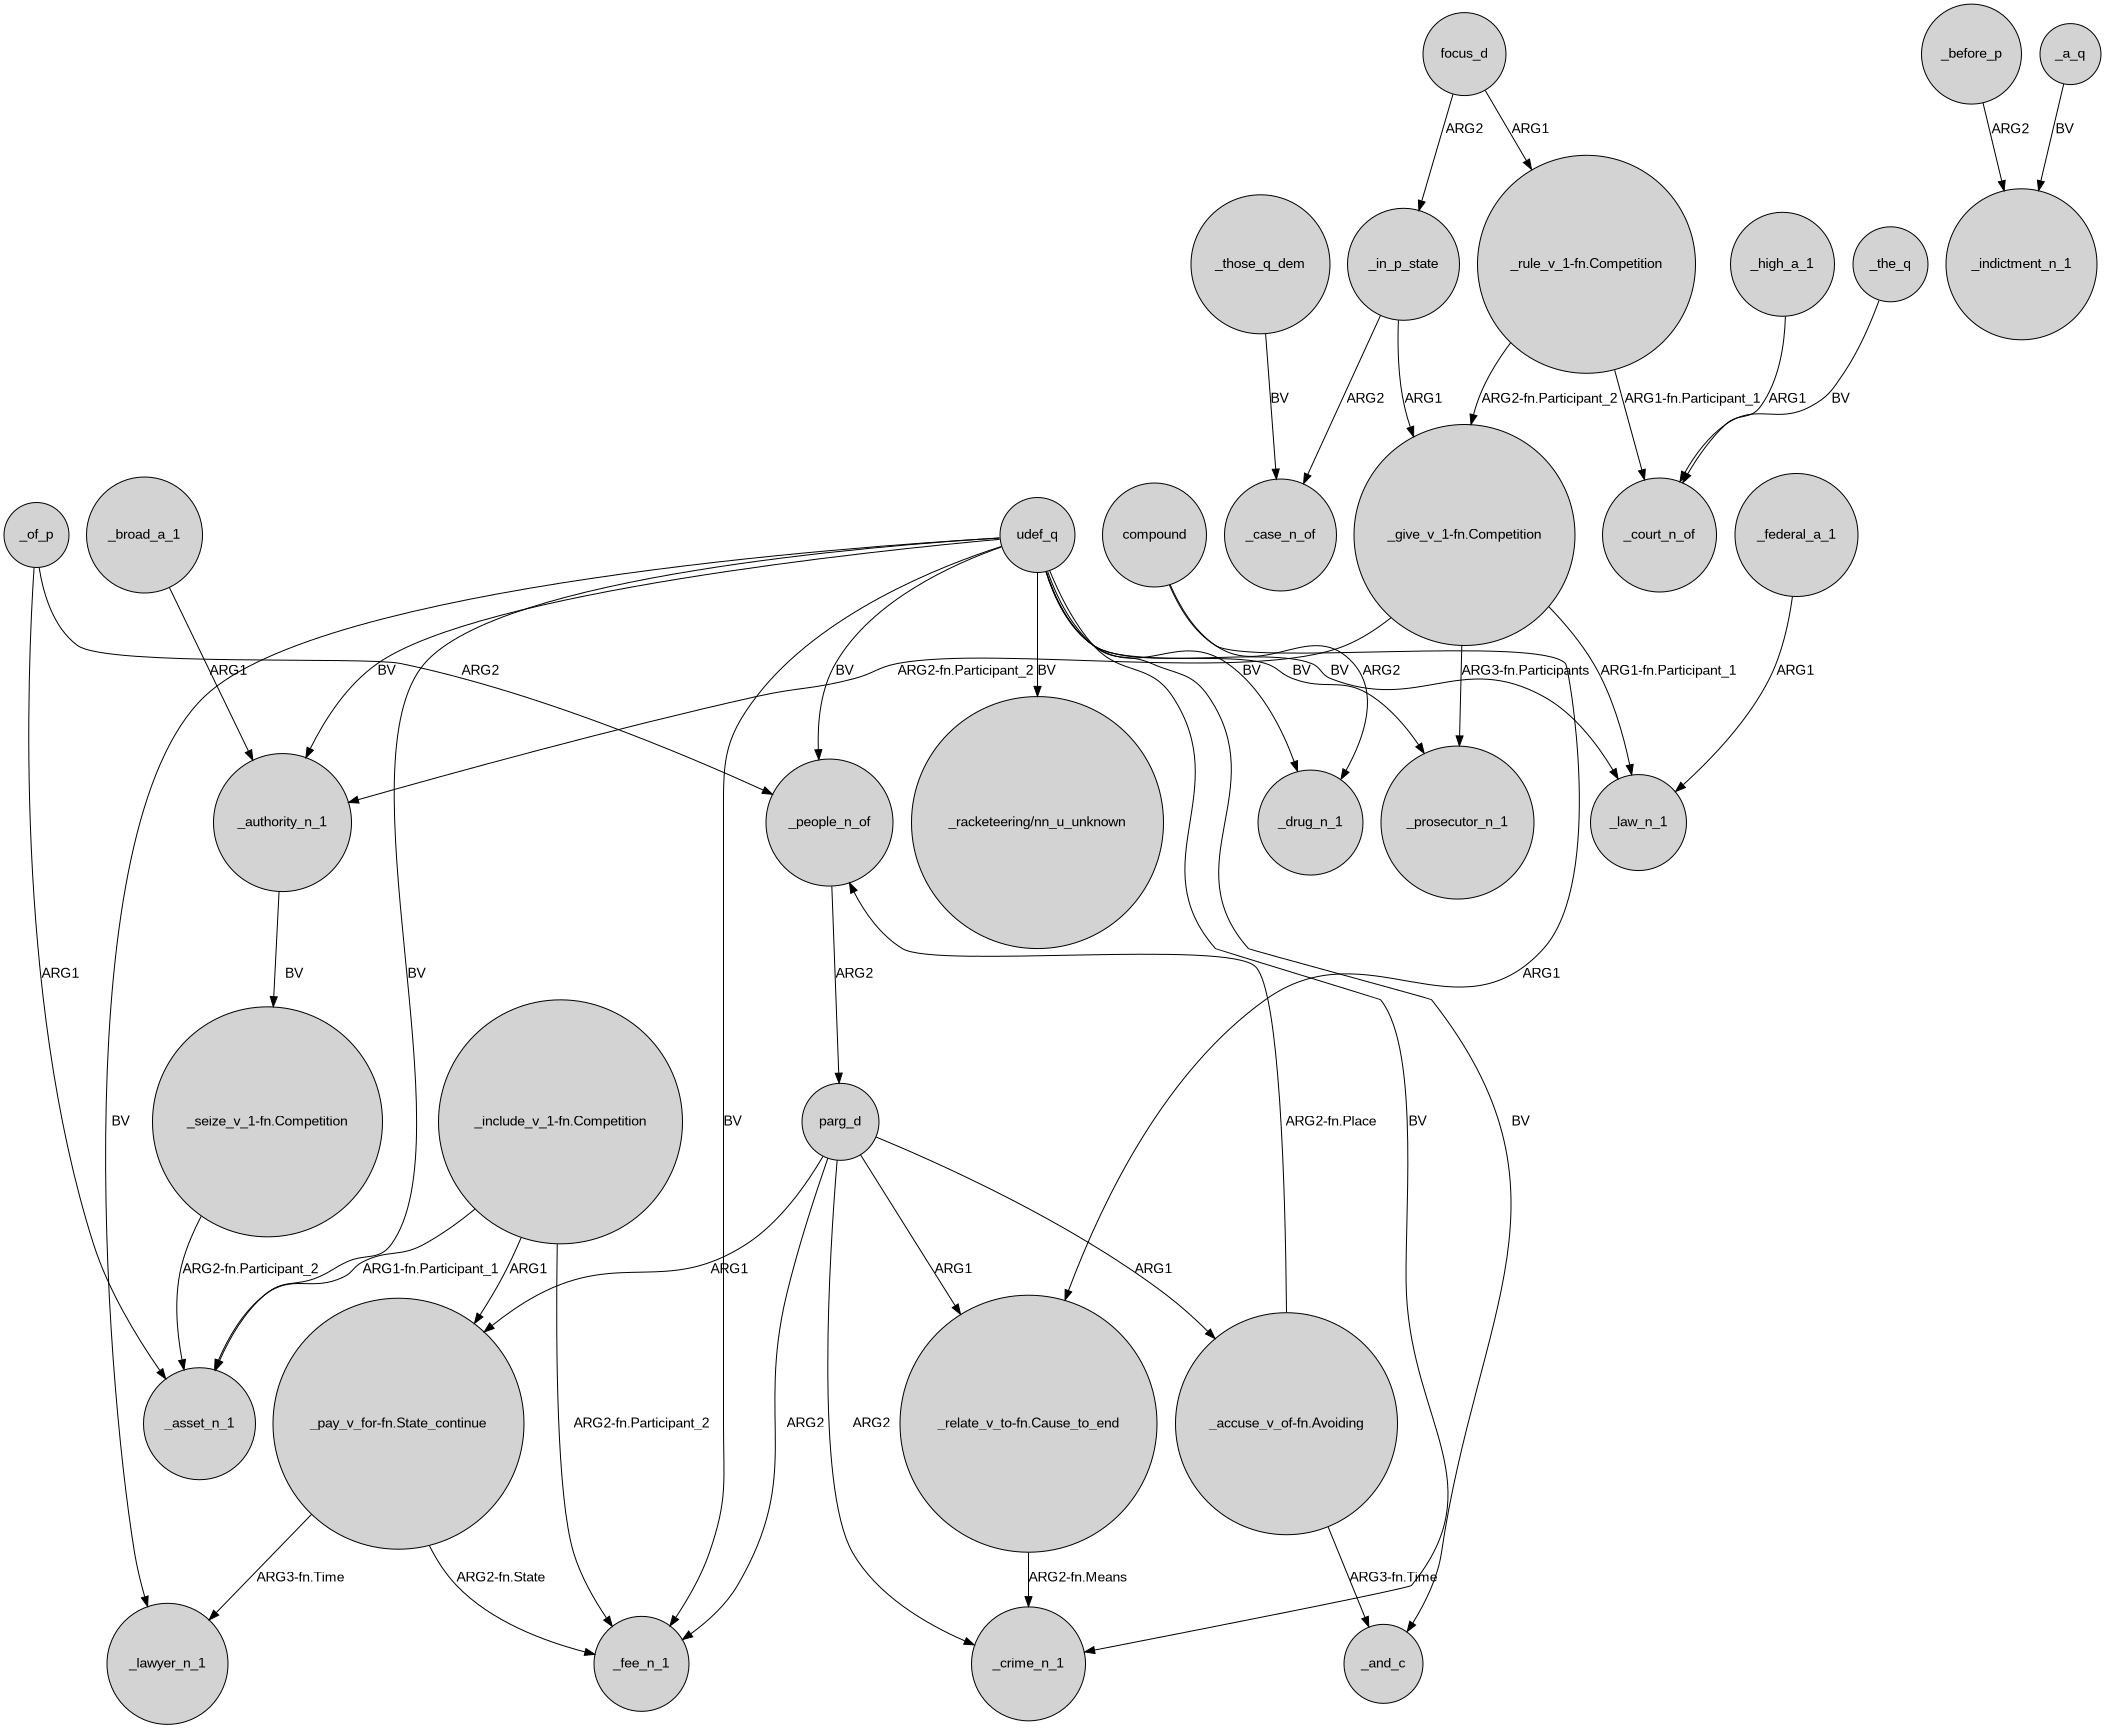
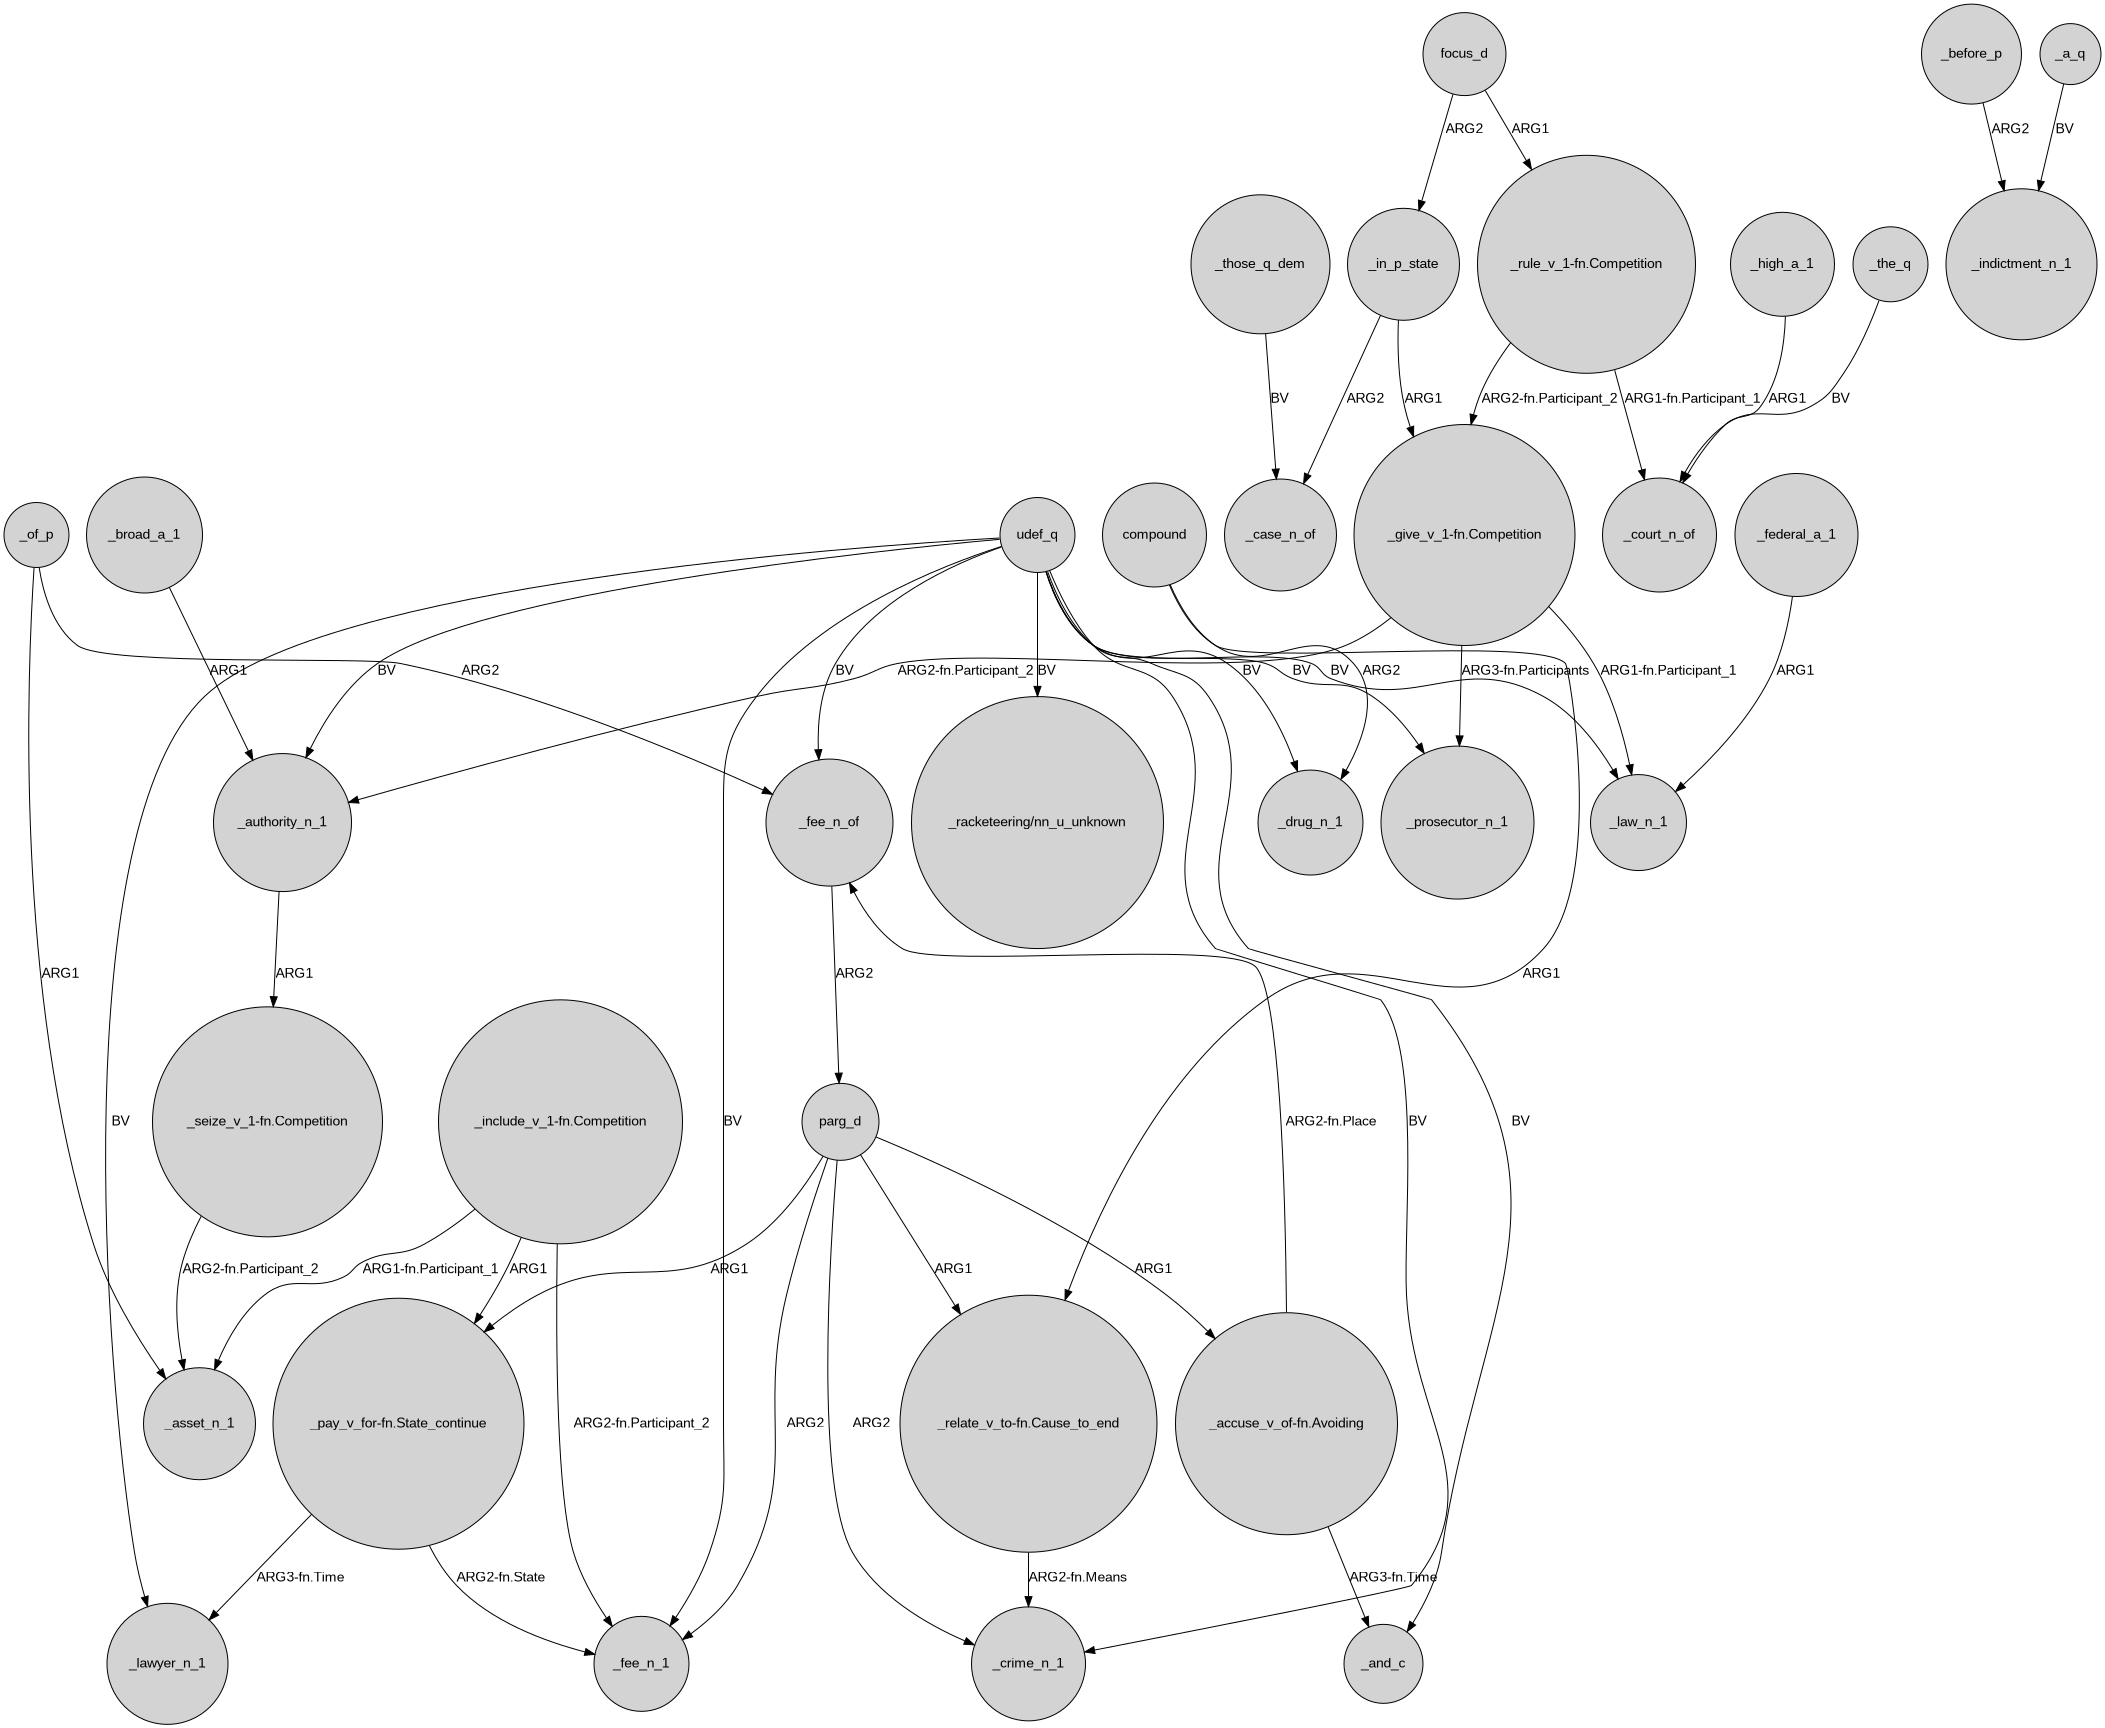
edge "udef_q" -> "_asset_n_1": removed, label "BV"
node "_people_n_of": label "_people_n_of" -> "_fee_n_of"
edge "_authority_n_1" -> "_seize_v_1-fn.Competition": label "BV" -> "ARG1"
